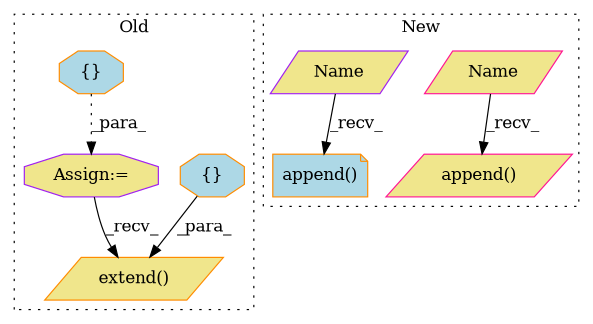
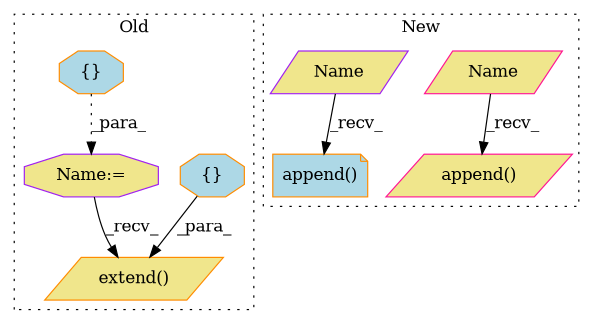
node "Assign:=": label "Assign:=" -> "Name:="
